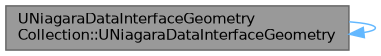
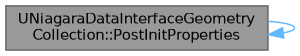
node "UNiagaraDataInterfaceGeometry Collection::UNiagaraDataInterfaceGeometry": label "UNiagaraDataInterfaceGeometry Collection::UNiagaraDataInterfaceGeometry" -> "UNiagaraDataInterfaceGeometry Collection::PostInitProperties"
